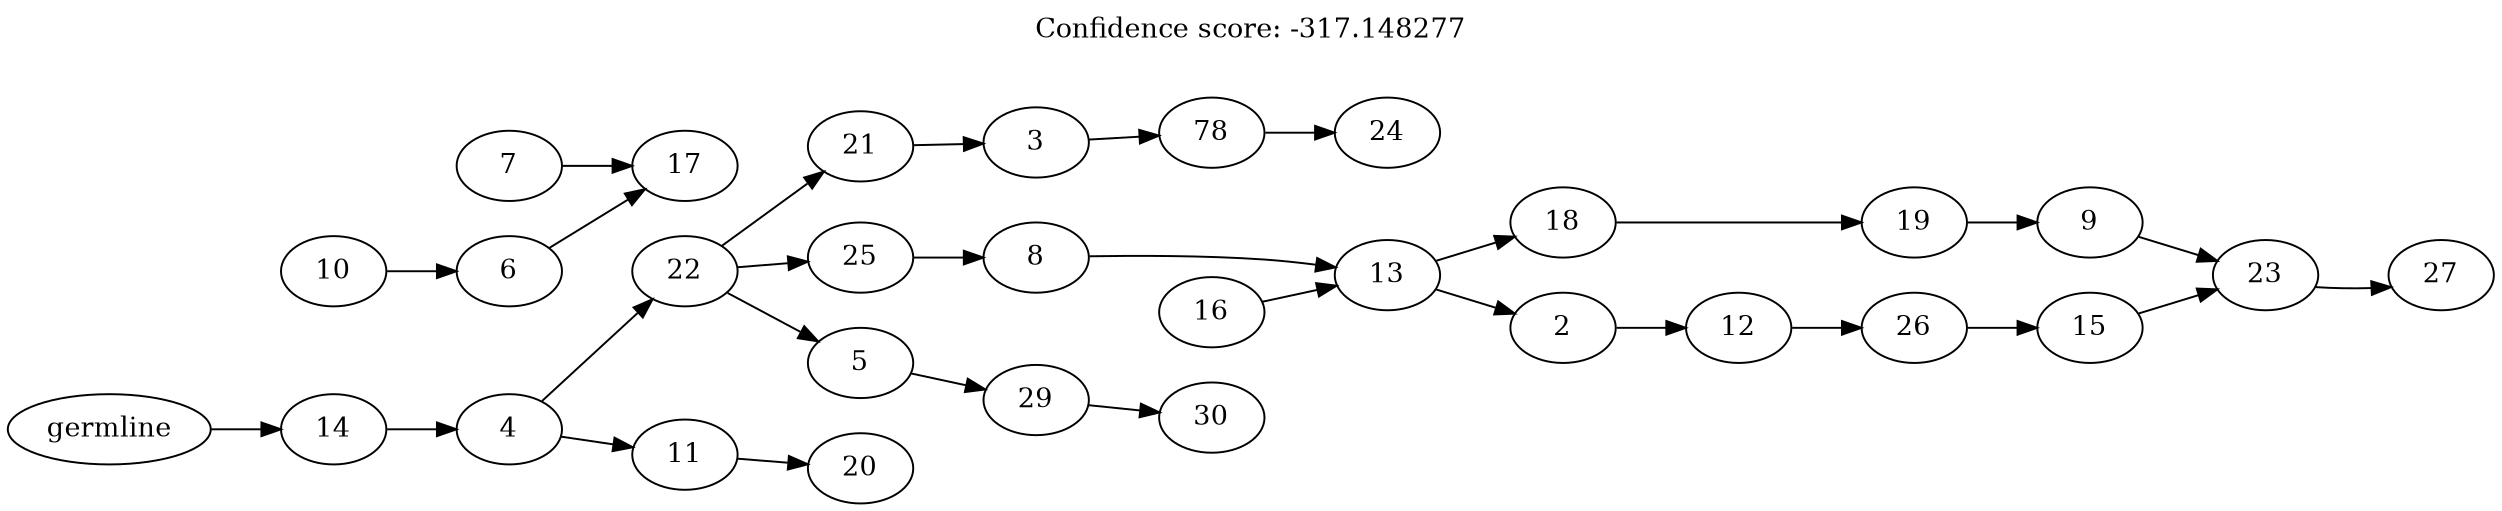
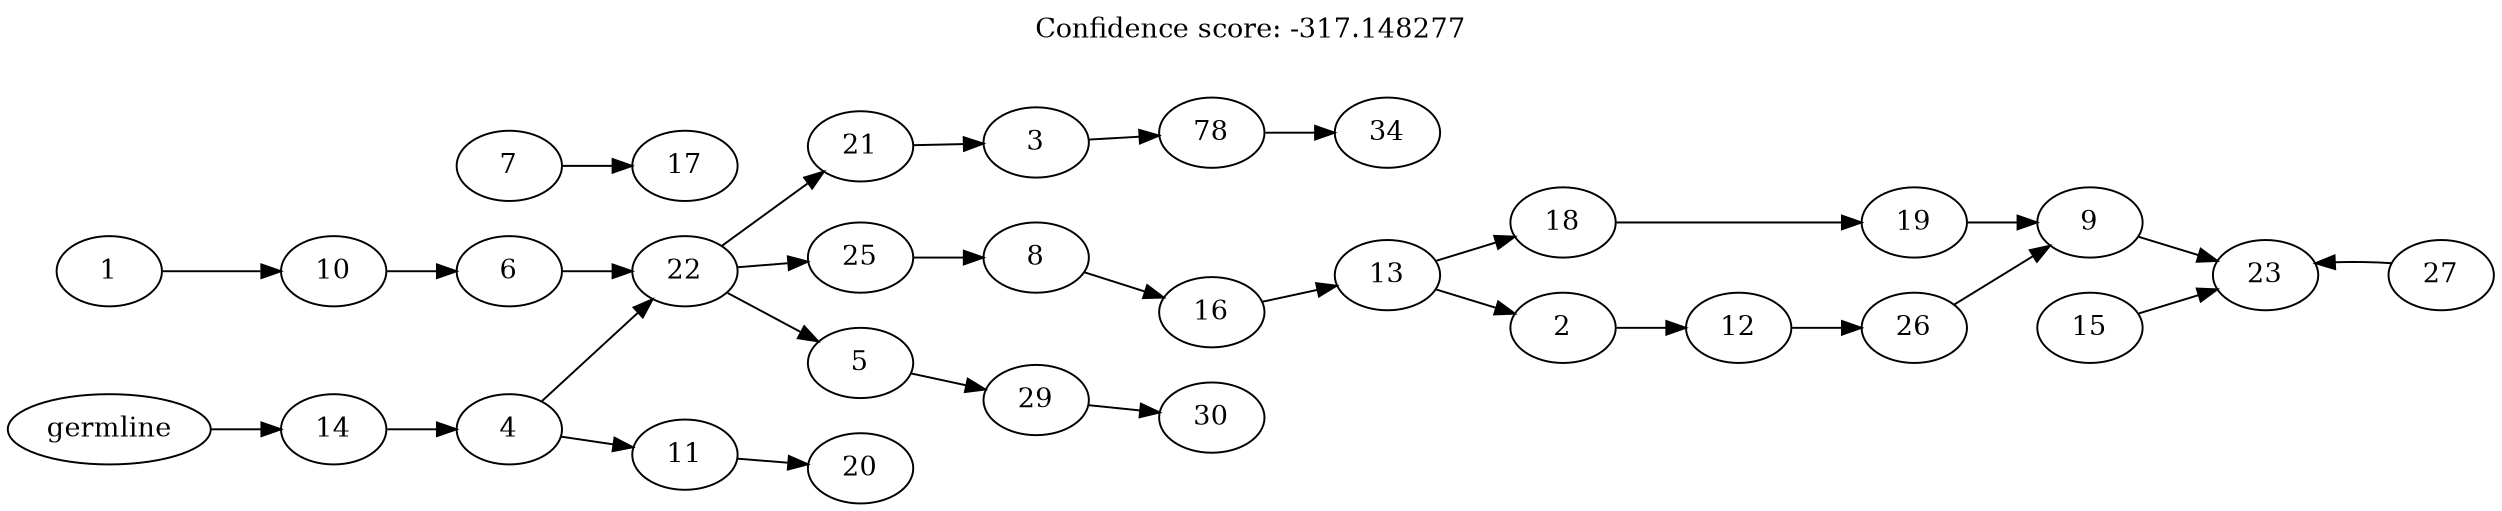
node "24": label "24" -> "34"
edge "6" -> "17": now "6" -> "22"
edge "8" -> "13": now "8" -> "16"
node "1": added
edge "23" -> "27": reversed
edge "26" -> "15": now "26" -> "9"
